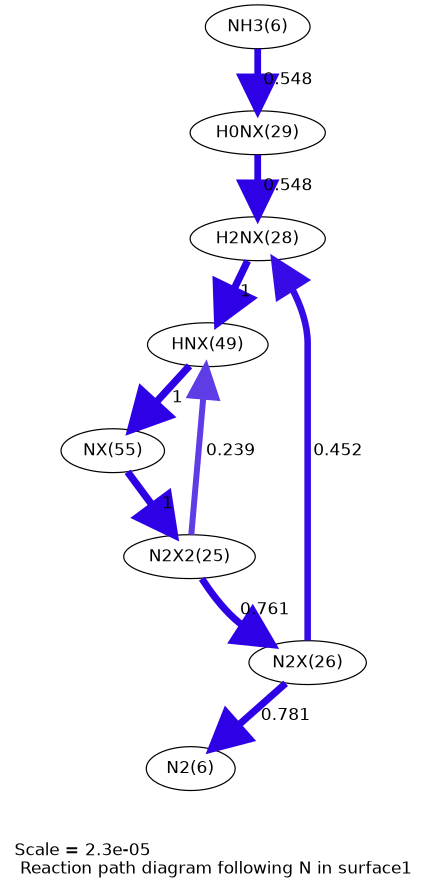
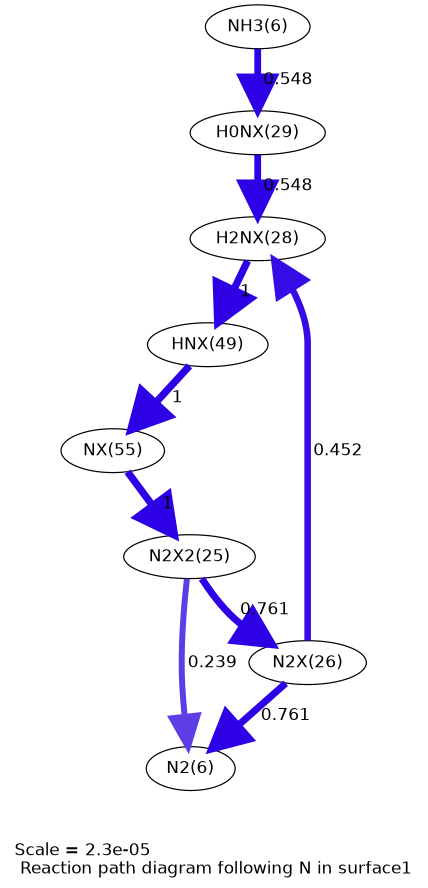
edge "N2X2(25)" -> "HNX(49)": now "N2X2(25)" -> "N2(6)"
edge "N2X(26)" -> "N2(6)": label " 0.781" -> " 0.761"
